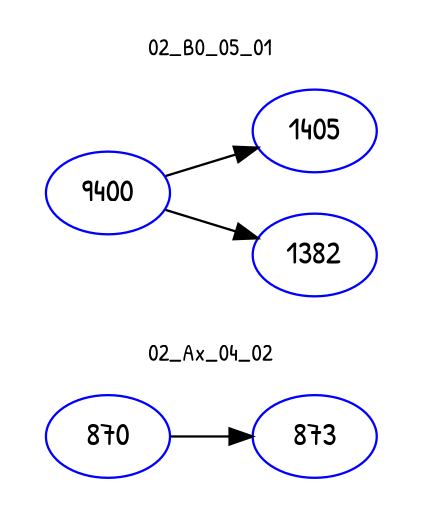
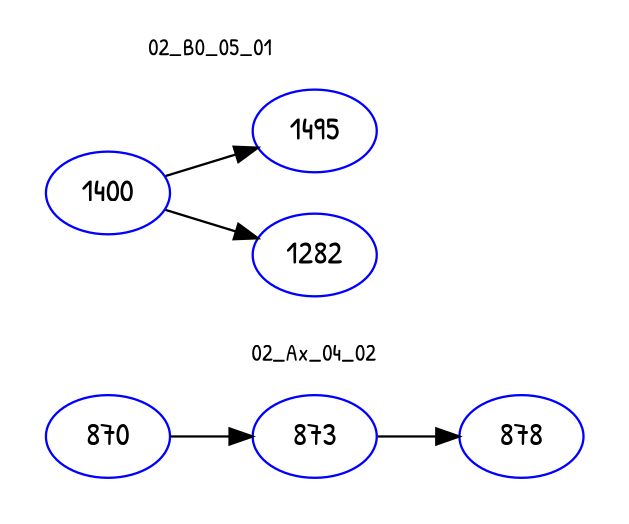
node "1405": label "1405" -> "1495"
node "9400": label "9400" -> "1400"
node "1382": label "1382" -> "1282"
node "878": added
